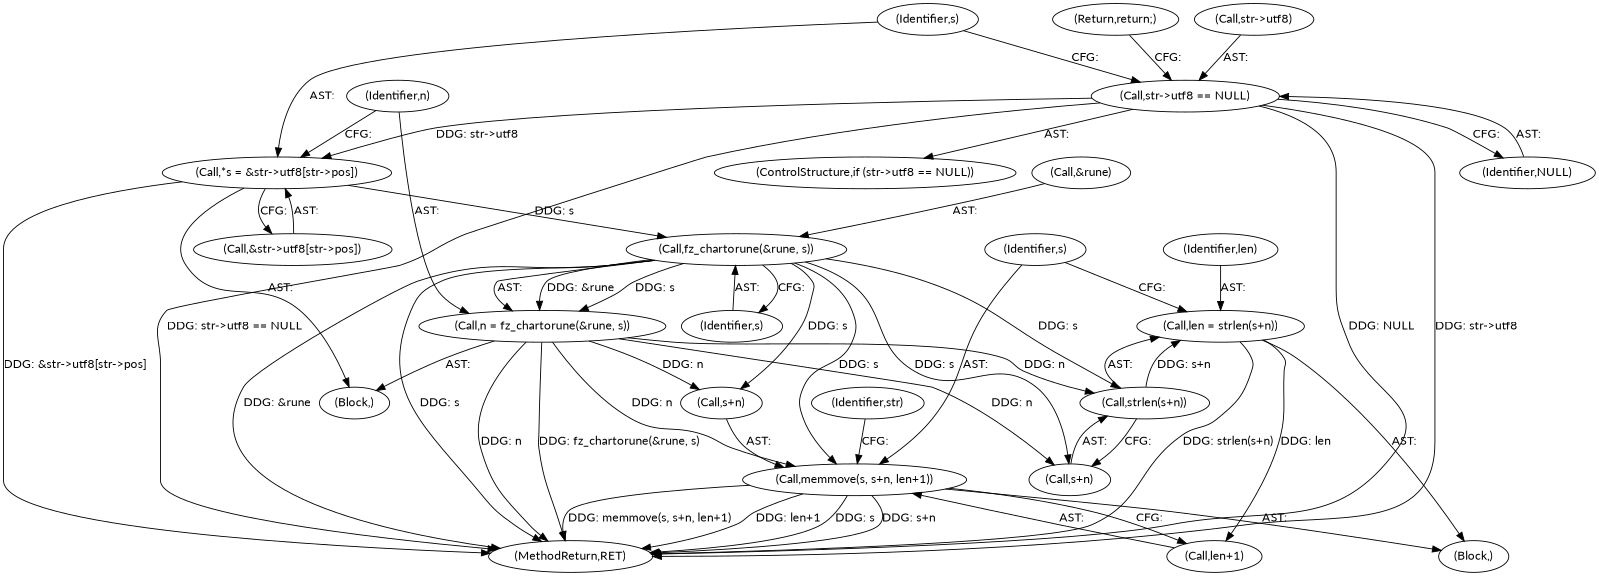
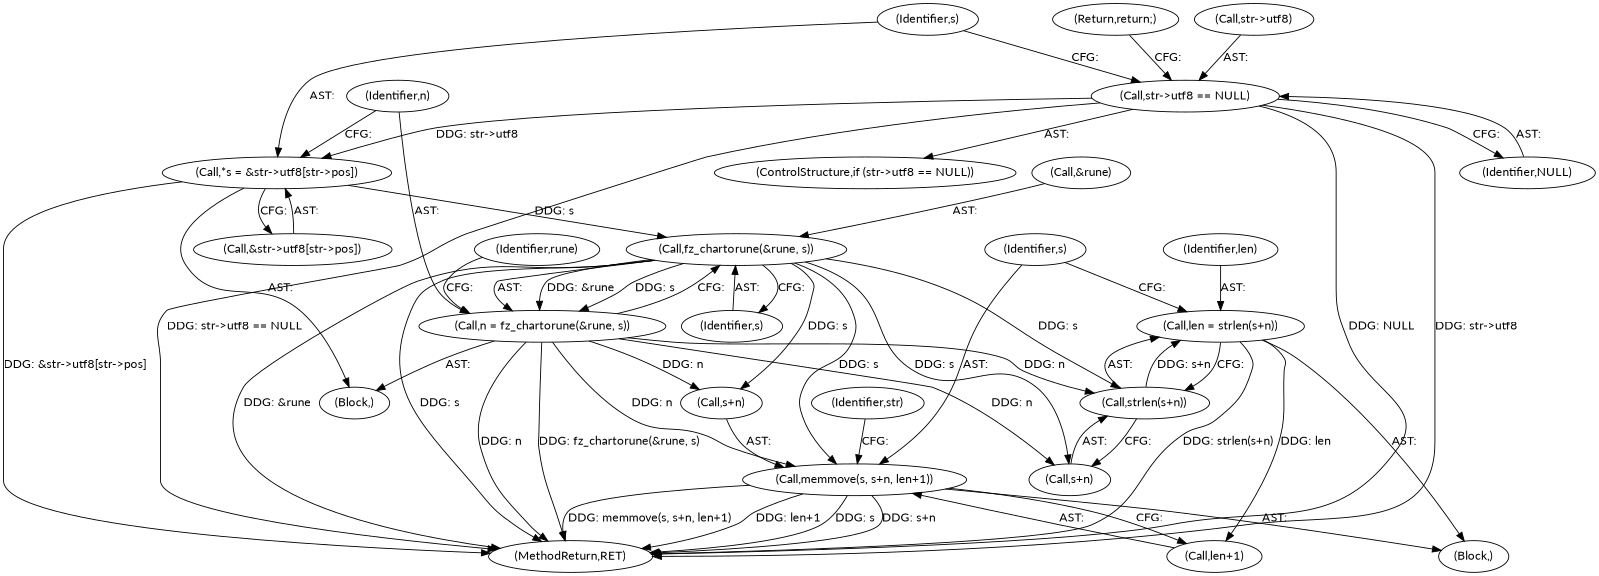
node "(Identifier,rune)": added
edge "(Call,n = fz_chartorune(&rune, s))" -> "(Call,fz_chartorune(&rune, s))": added, label "CFG:"
edge "(Call,len = strlen(s+n))" -> "(Call,strlen(s+n))": added, label "CFG:"
